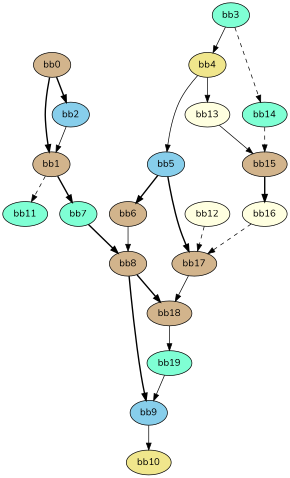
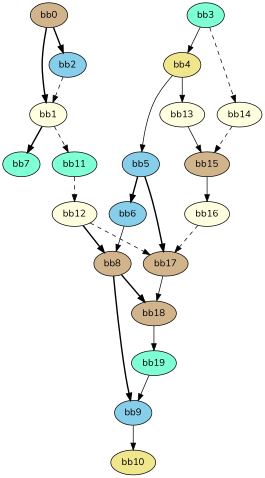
node "bb14": fillcolor aquamarine -> lightyellow
edge "bb2" -> "bb1": style solid -> dashed
node "bb1": fillcolor tan -> lightyellow
edge "bb11" -> "bb12": added
edge "bb15" -> "bb16": style bold -> solid
node "bb6": fillcolor tan -> skyblue
edge "bb7" -> "bb8": now "bb12" -> "bb8"
